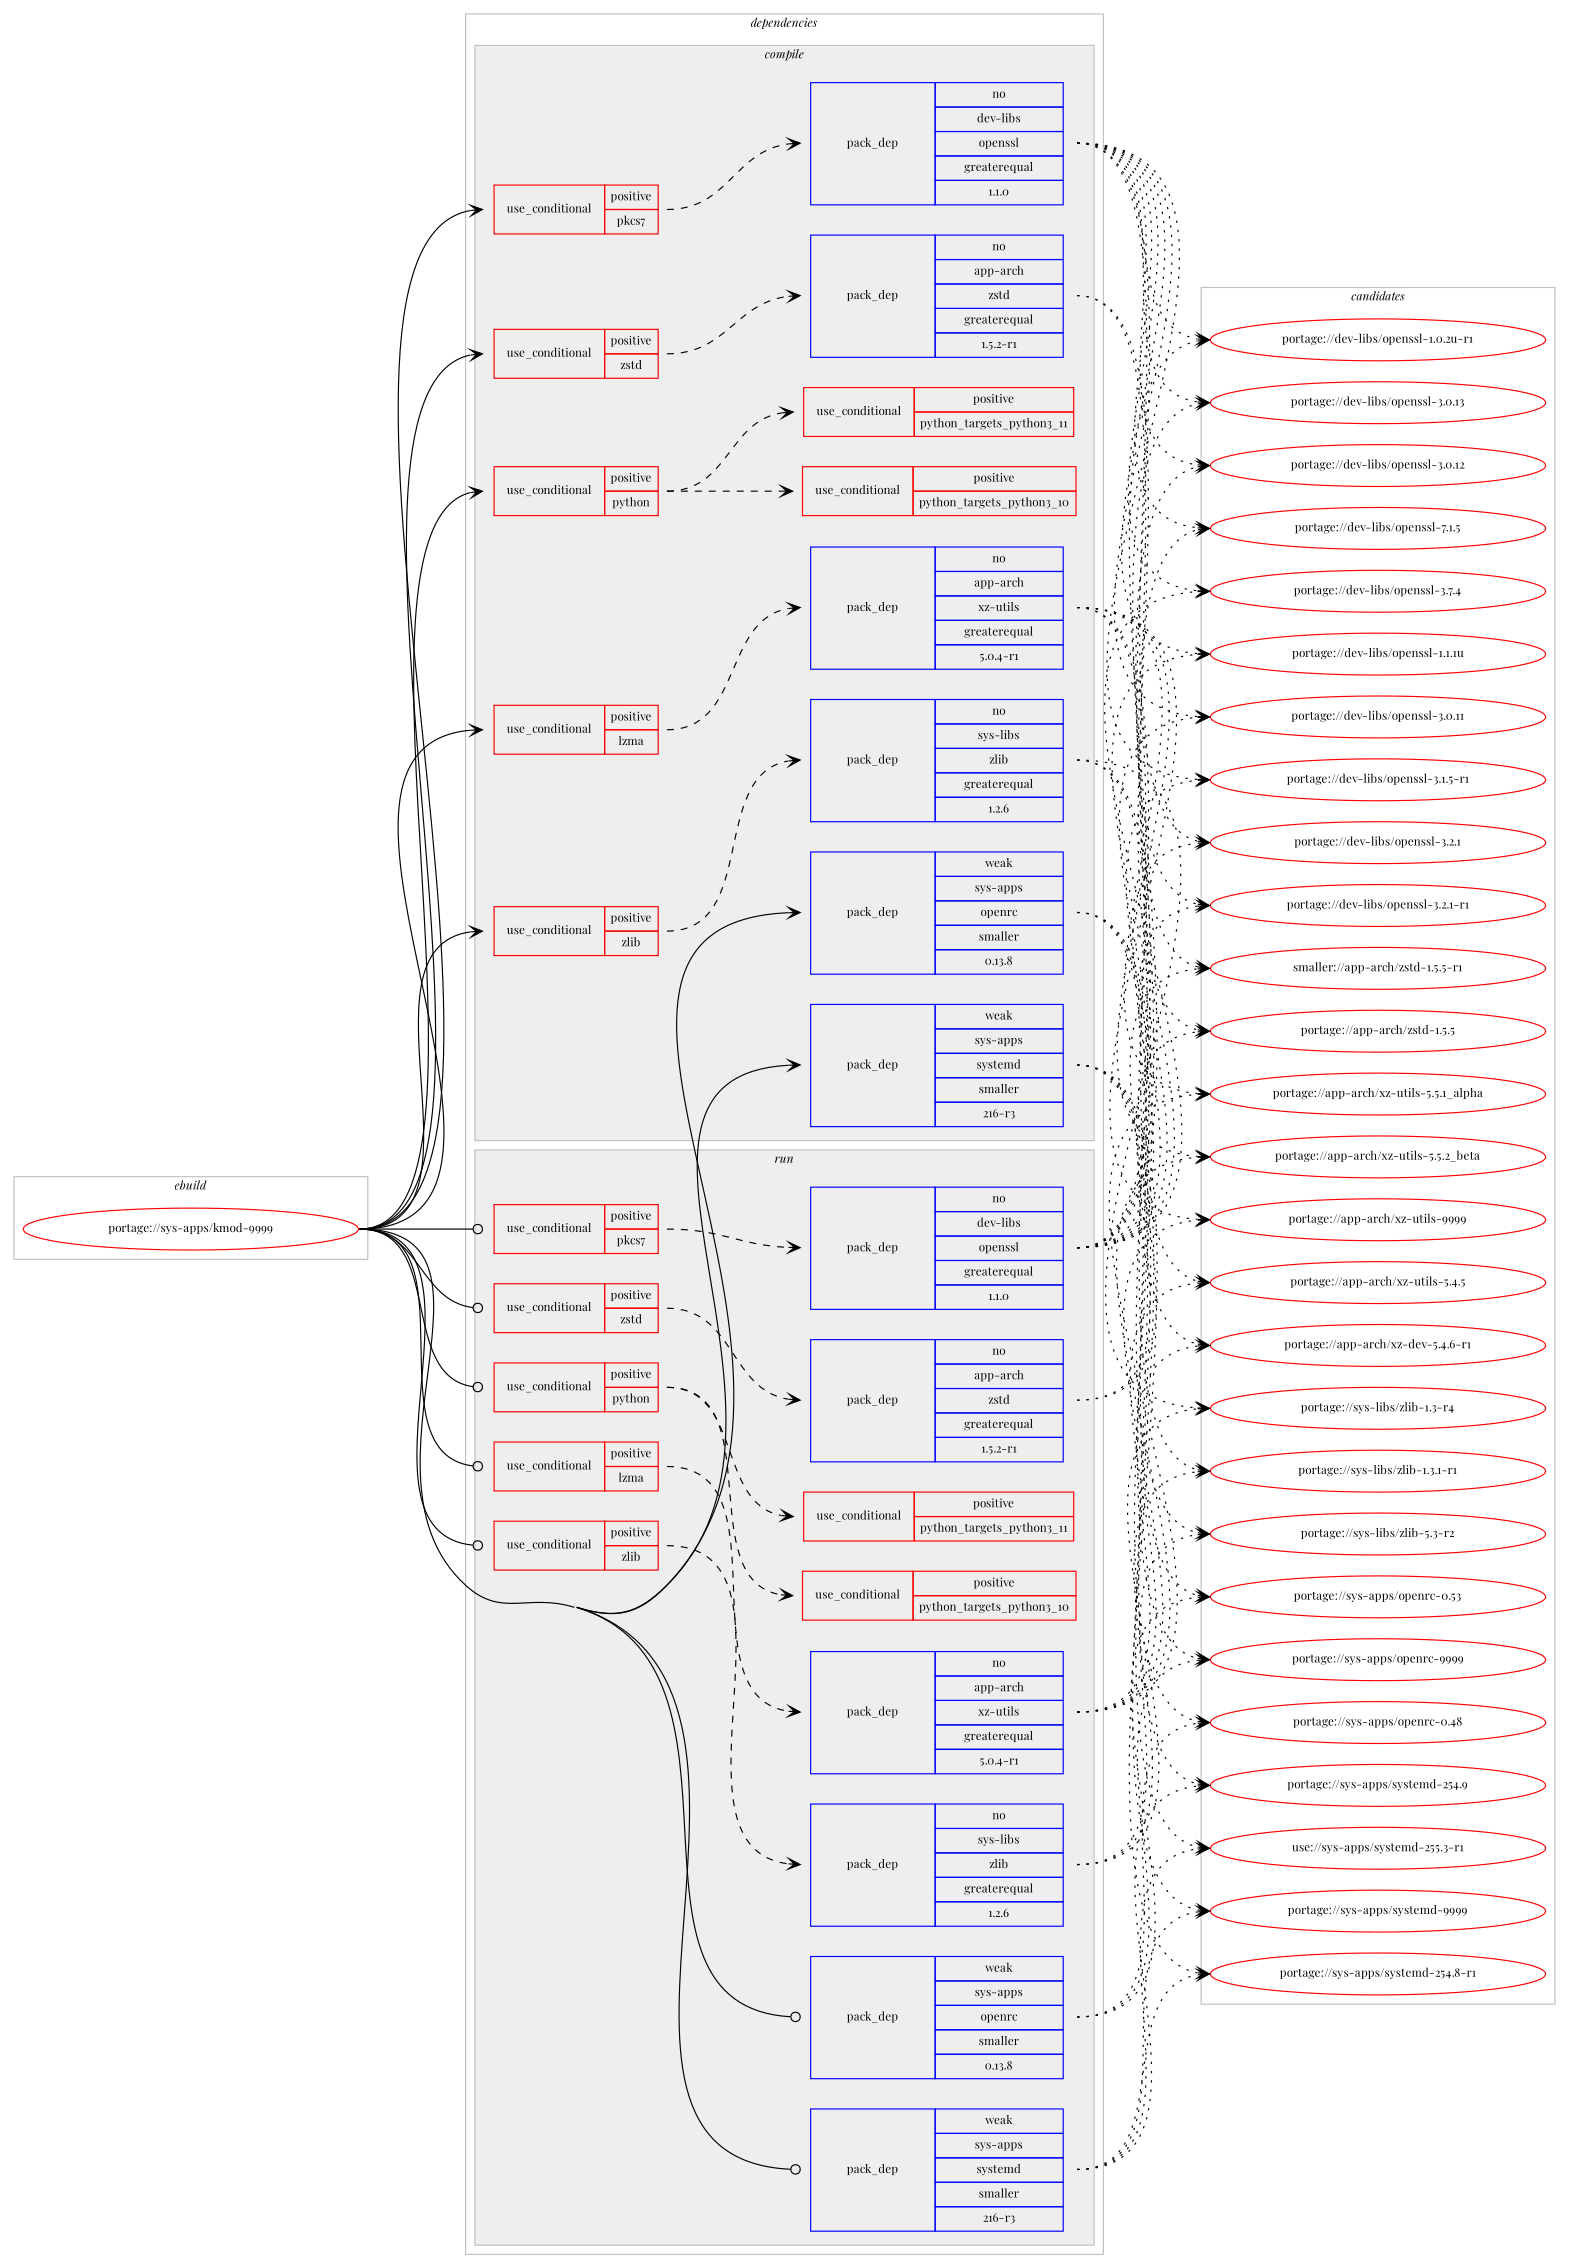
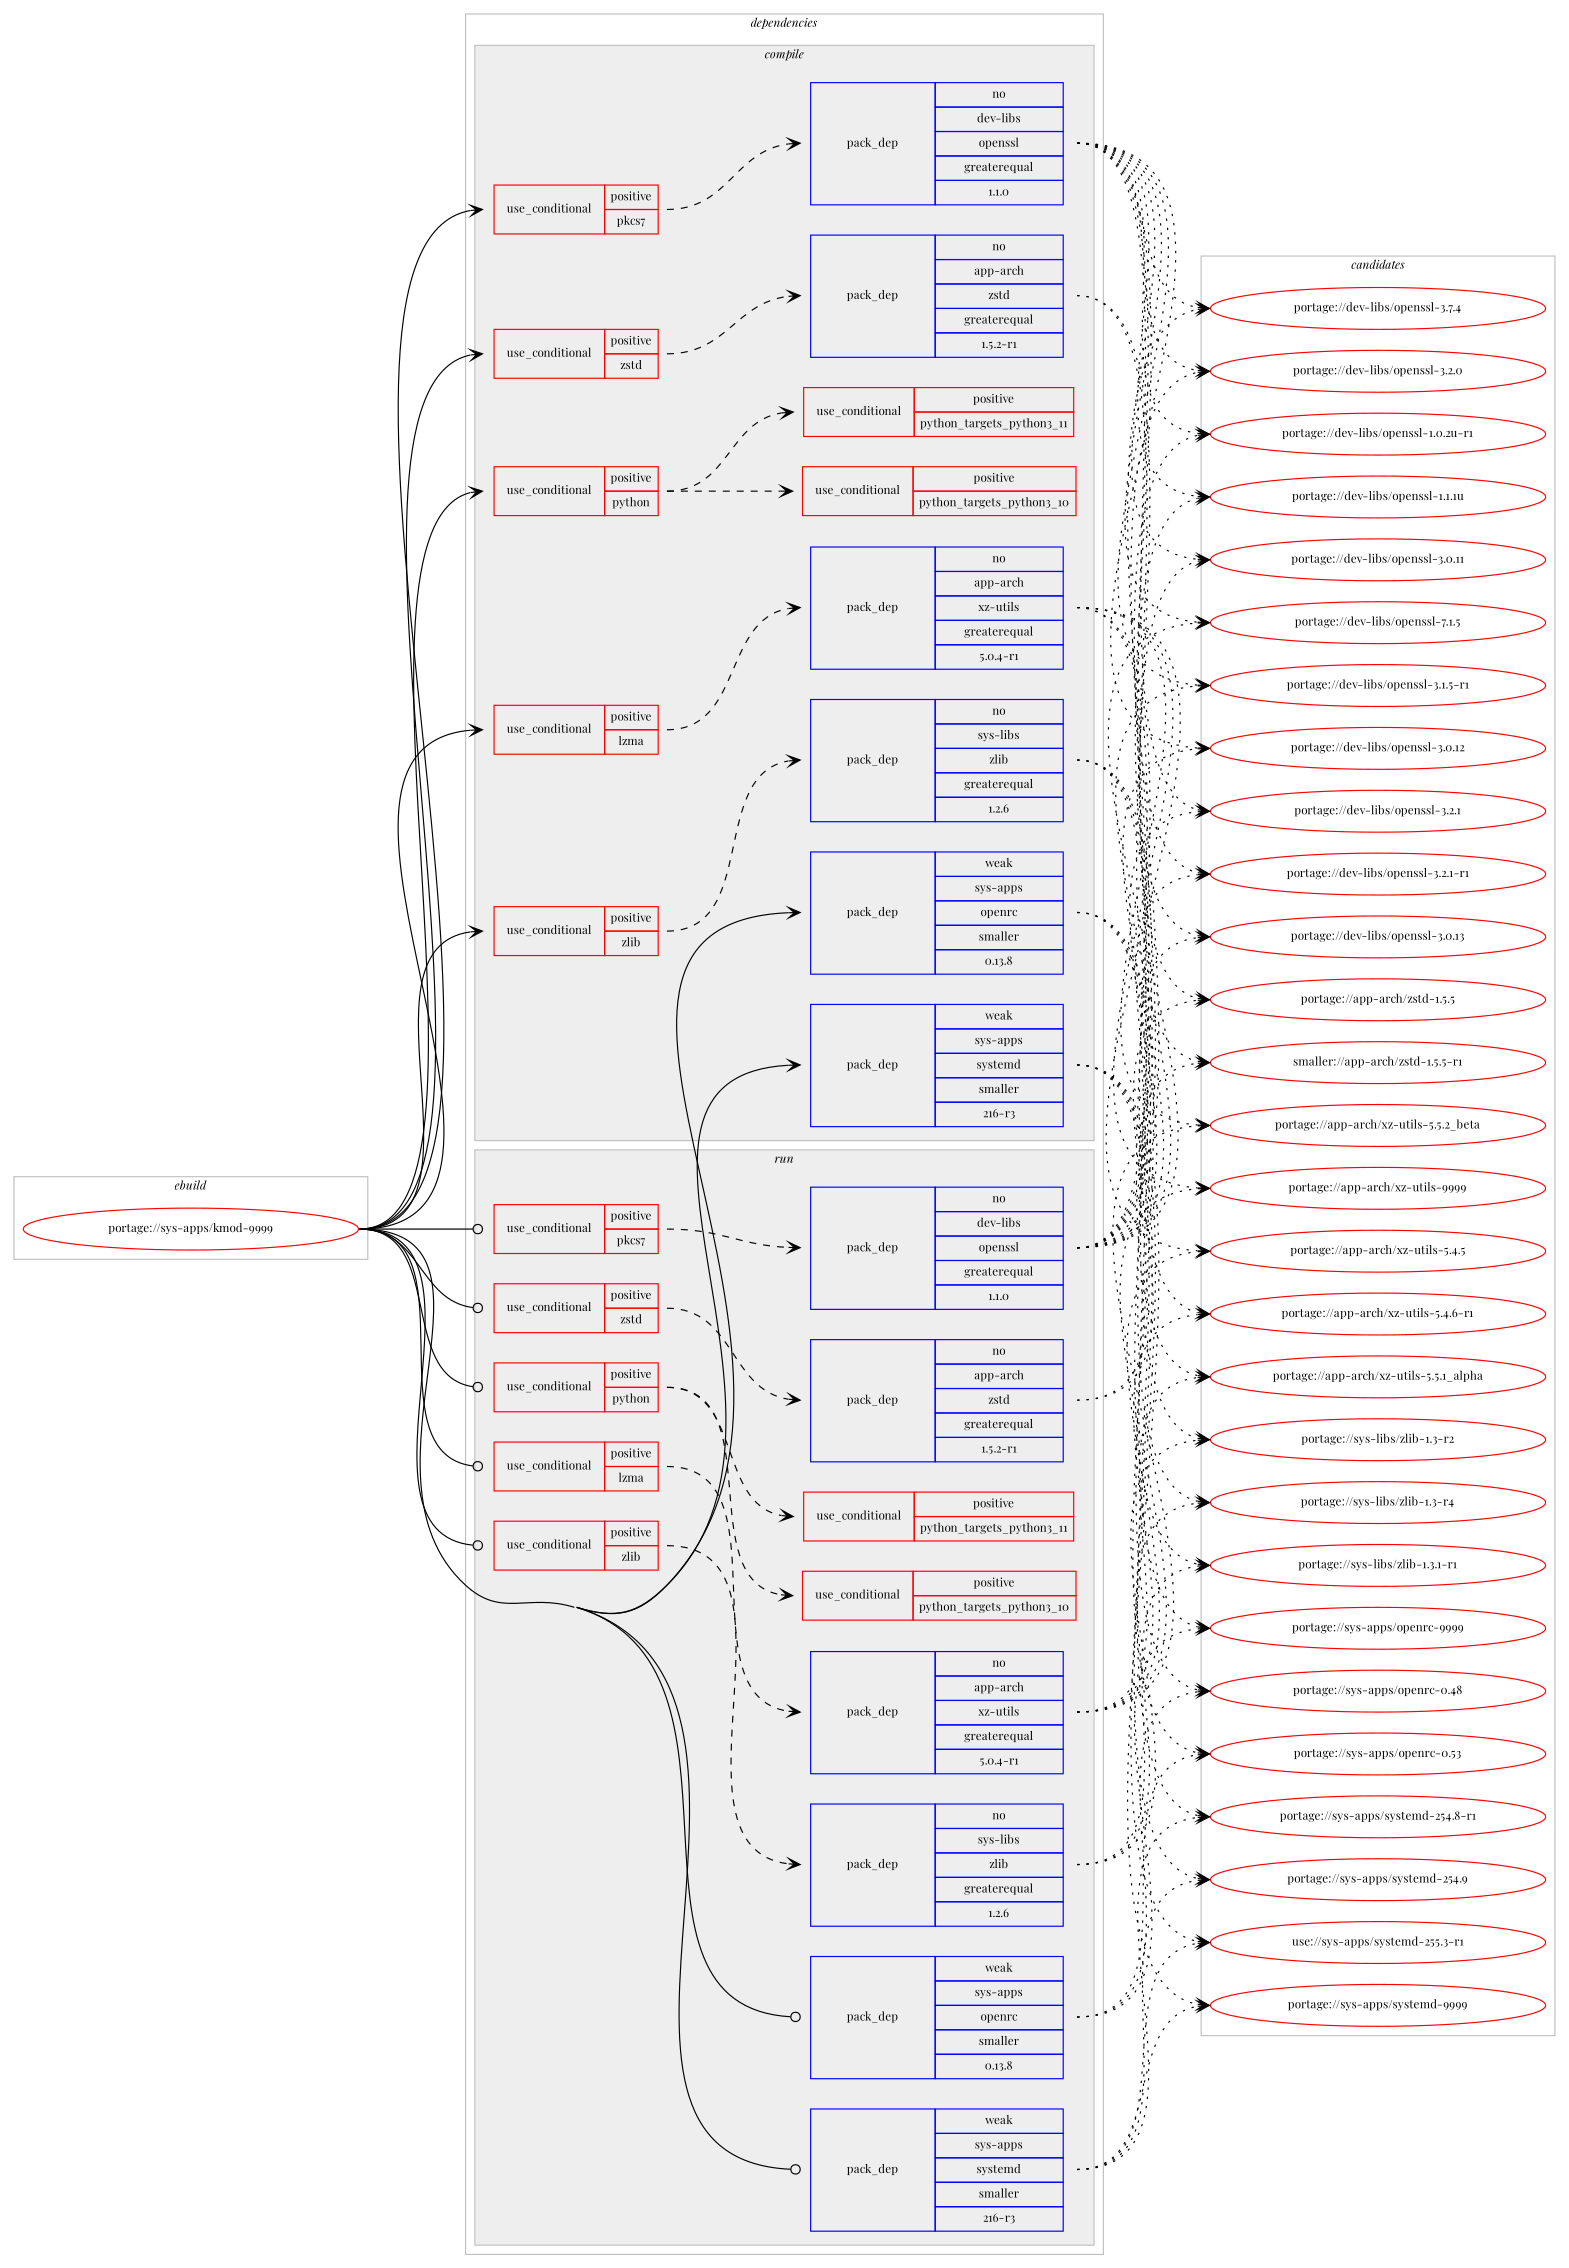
node "portage://dev-libs/openssl-3.2.0": added
node "portage://app-arch/xz-dev-5.4.6-r1": label "portage://app-arch/xz-dev-5.4.6-r1" -> "portage://app-arch/xz-utils-5.4.6-r1"
node "portage://sys-libs/zlib-5.3-r2": label "portage://sys-libs/zlib-5.3-r2" -> "portage://sys-libs/zlib-1.3-r2"
